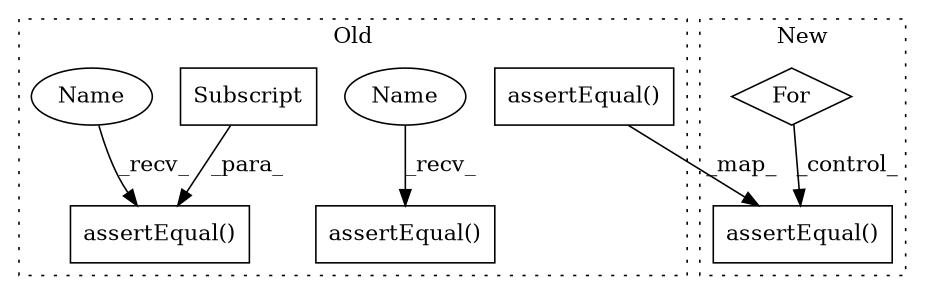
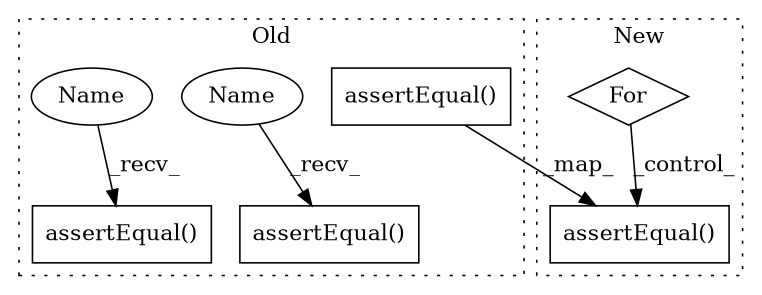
node "Subscript": removed
